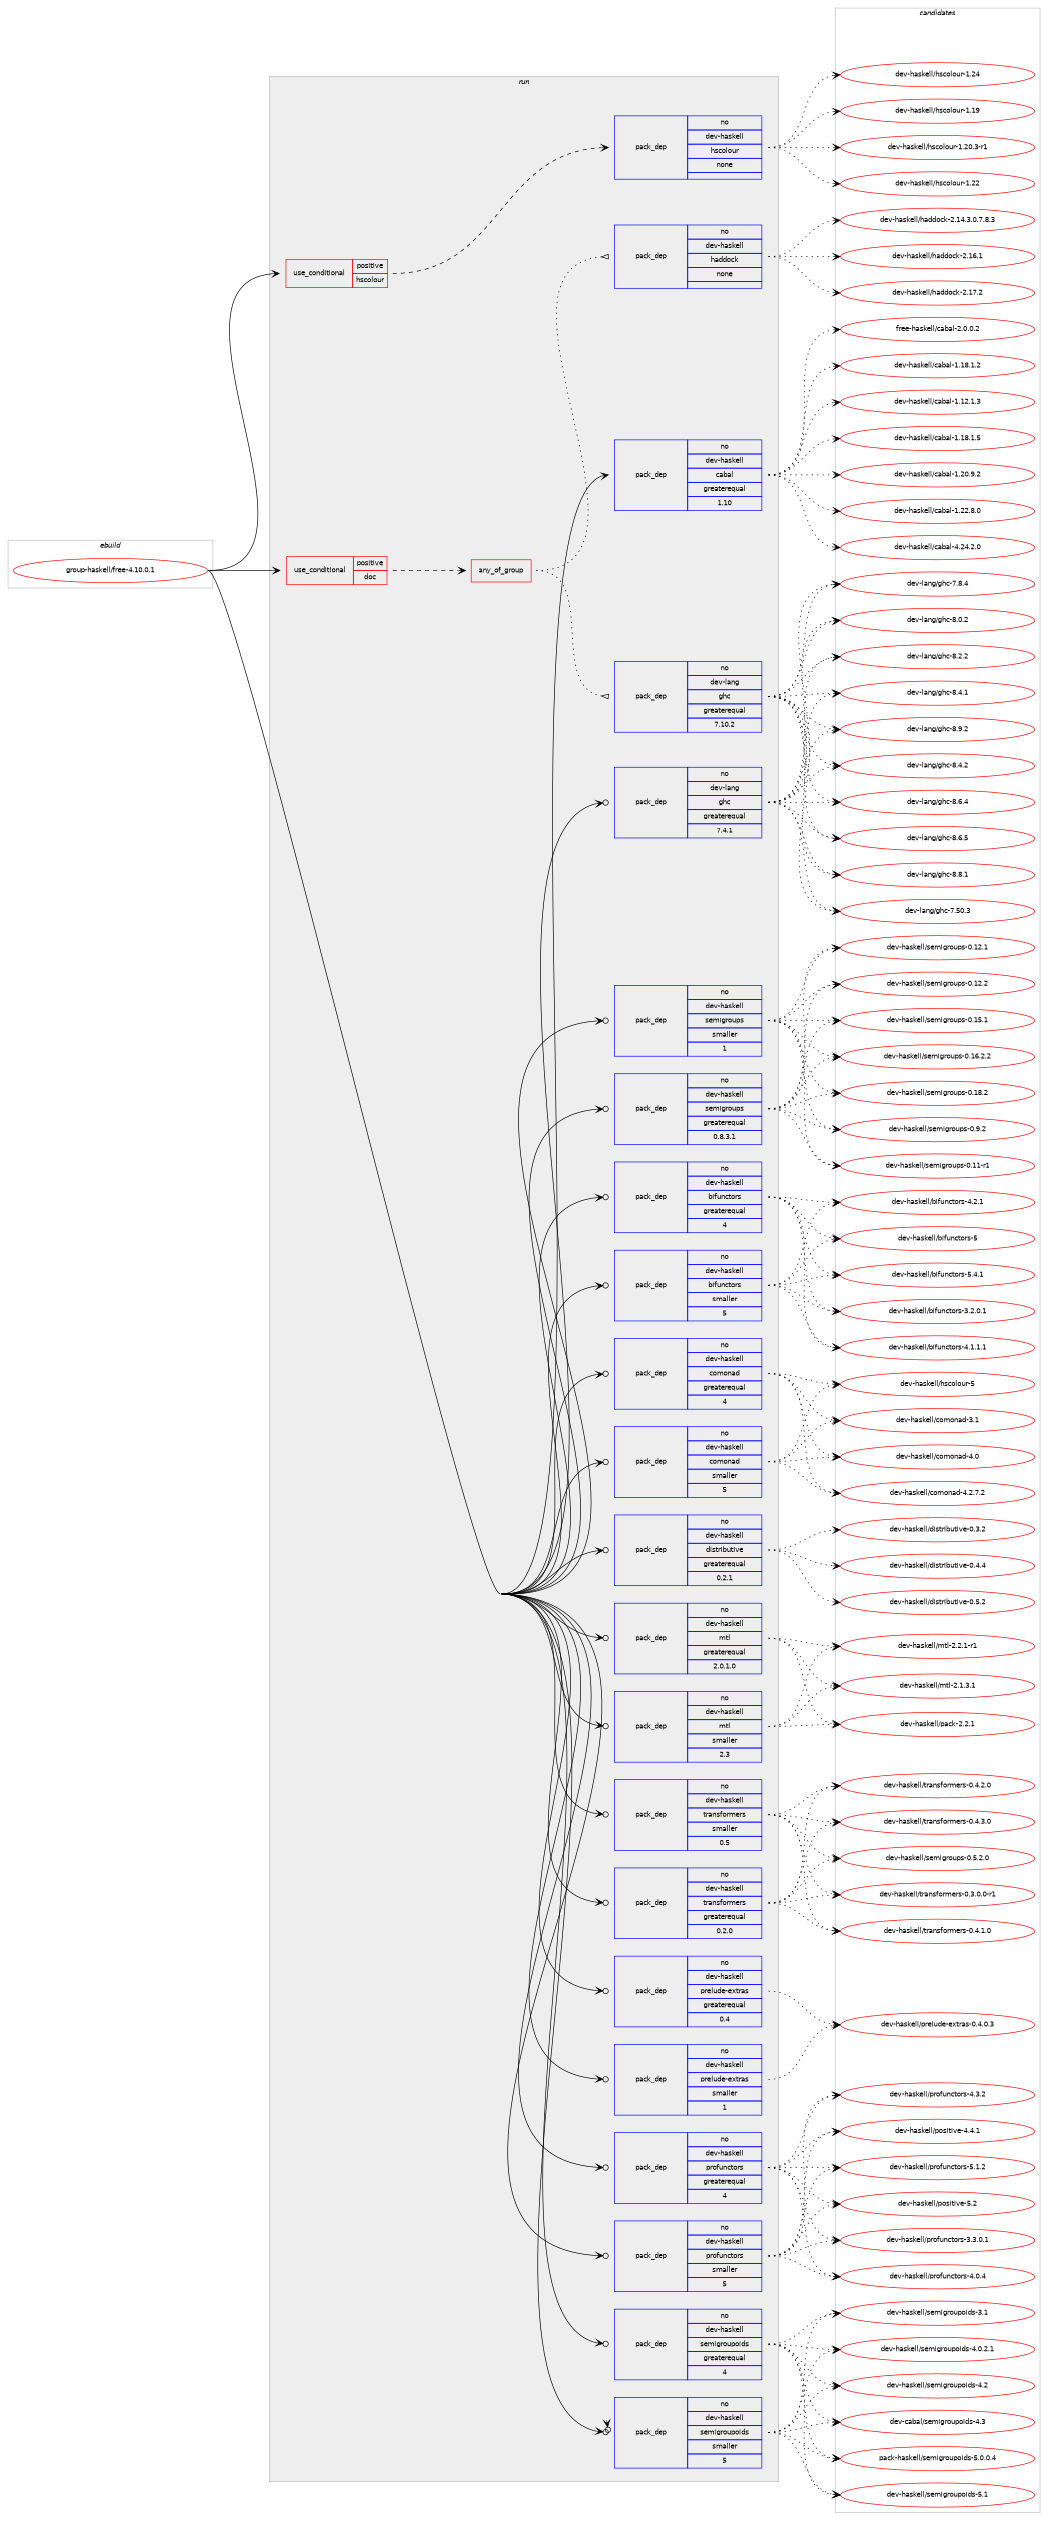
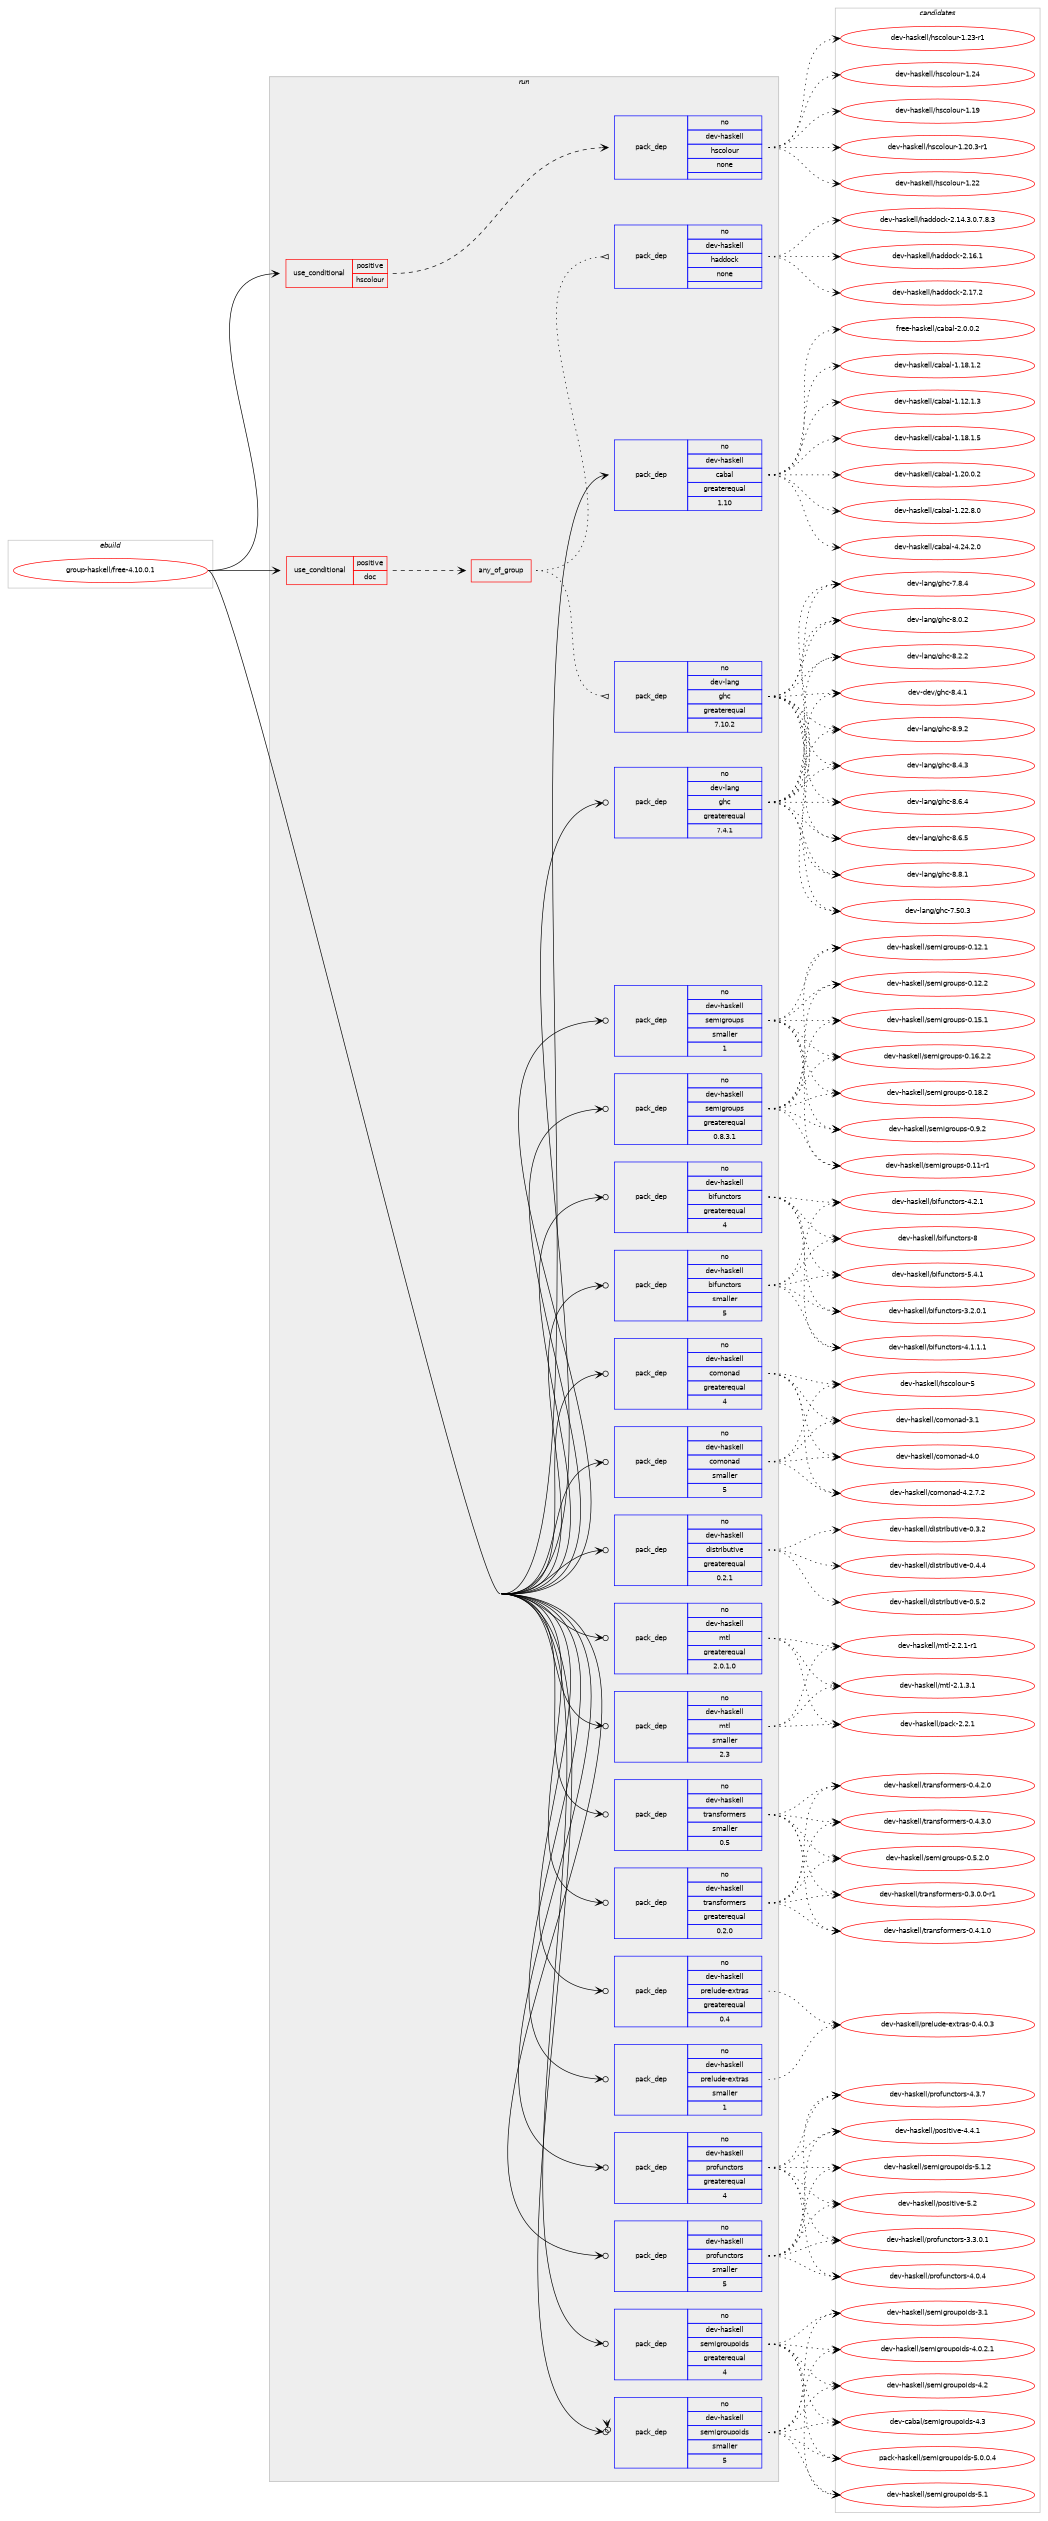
node "dev-haskell/hscolour-1.23-r1": added
node "dev-haskell/cabal-1.20.9.2": label "dev-haskell/cabal-1.20.9.2" -> "dev-haskell/cabal-1.20.0.2"
node "dev-lang/ghc-8.4.1": label "dev-lang/ghc-8.4.1" -> "dev-dev/ghc-8.4.1"
node "dev-lang/ghc-8.4.2": label "dev-lang/ghc-8.4.2" -> "dev-lang/ghc-8.4.3"
node "dev-haskell/bifunctors-5": label "dev-haskell/bifunctors-5" -> "dev-haskell/bifunctors-8"
node "dev-haskell/profunctors-4.3.2": label "dev-haskell/profunctors-4.3.2" -> "dev-haskell/profunctors-4.3.7"
node "dev-haskell/profunctors-5.1.2": label "dev-haskell/profunctors-5.1.2" -> "dev-haskell/semigroupoids-5.1.2"
